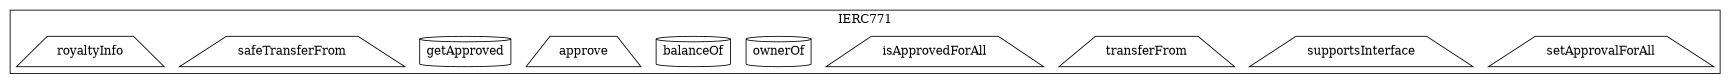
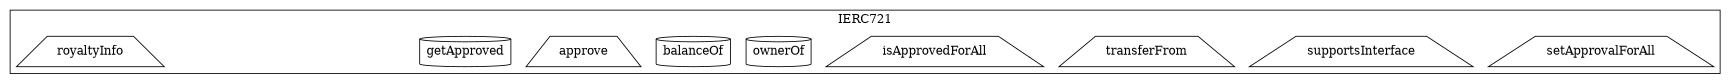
cluster "IERC771": label "IERC771" -> "IERC721"
node "safeTransferFrom": removed
